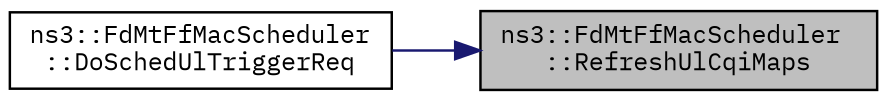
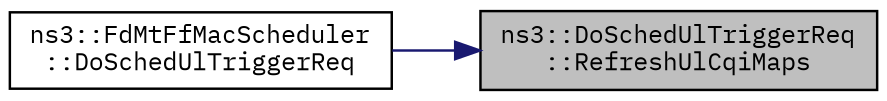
node "ns3::FdMtFfMacScheduler ::RefreshUlCqiMaps": label "ns3::FdMtFfMacScheduler ::RefreshUlCqiMaps" -> "ns3::DoSchedUlTriggerReq ::RefreshUlCqiMaps"
